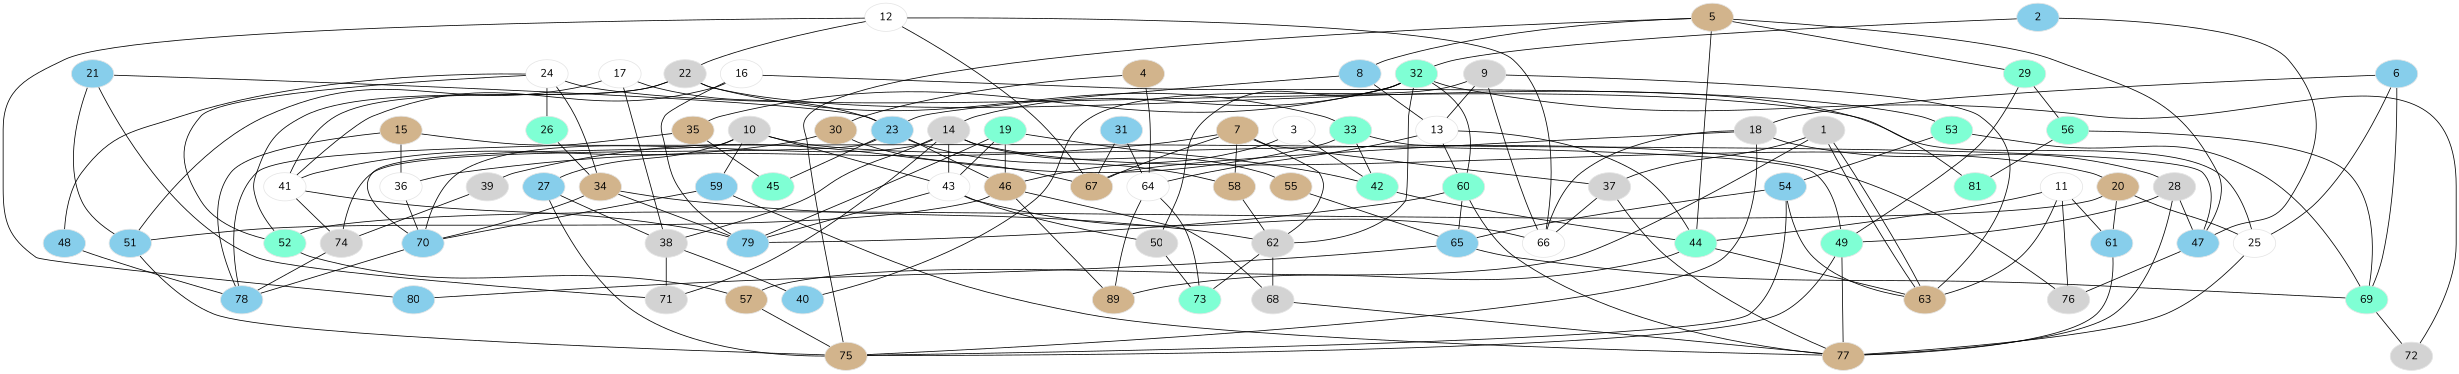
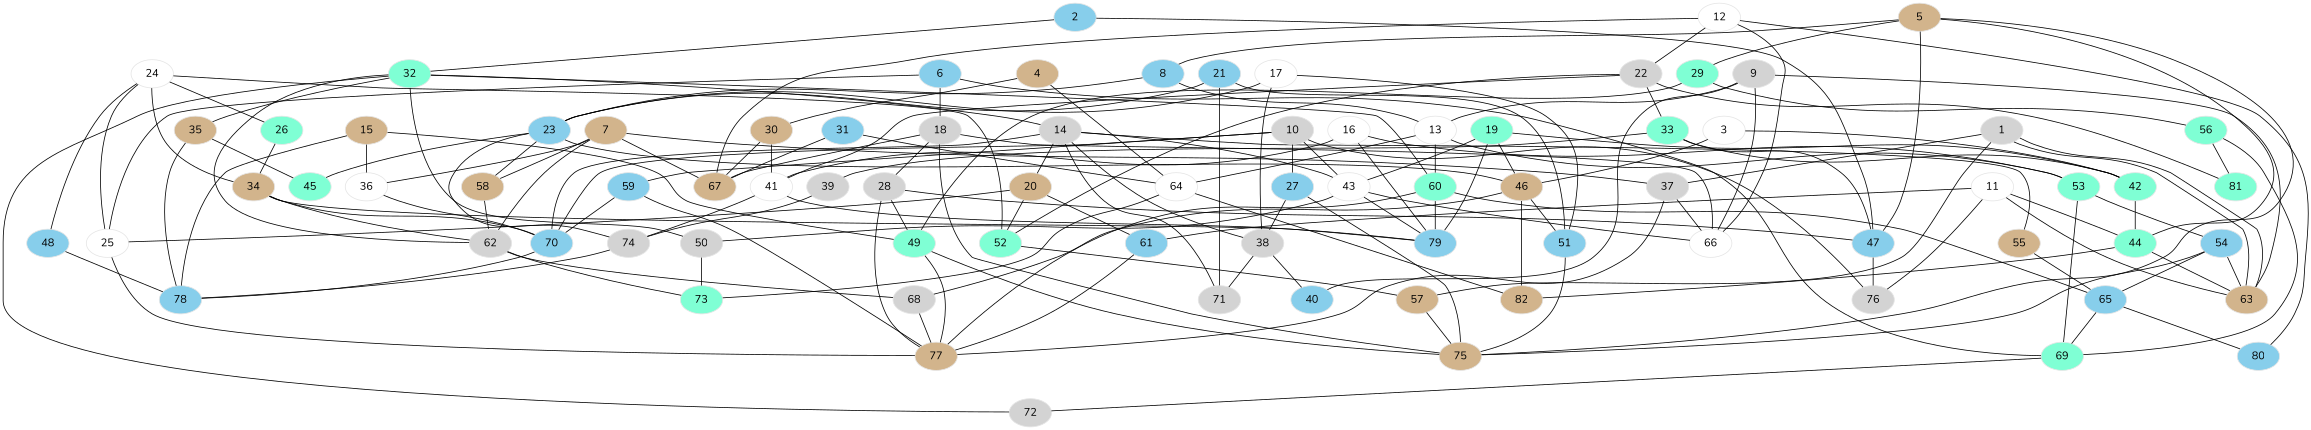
edge "13" -- "44": now "13" -- "53"
node "89": label "89" -> "82"
